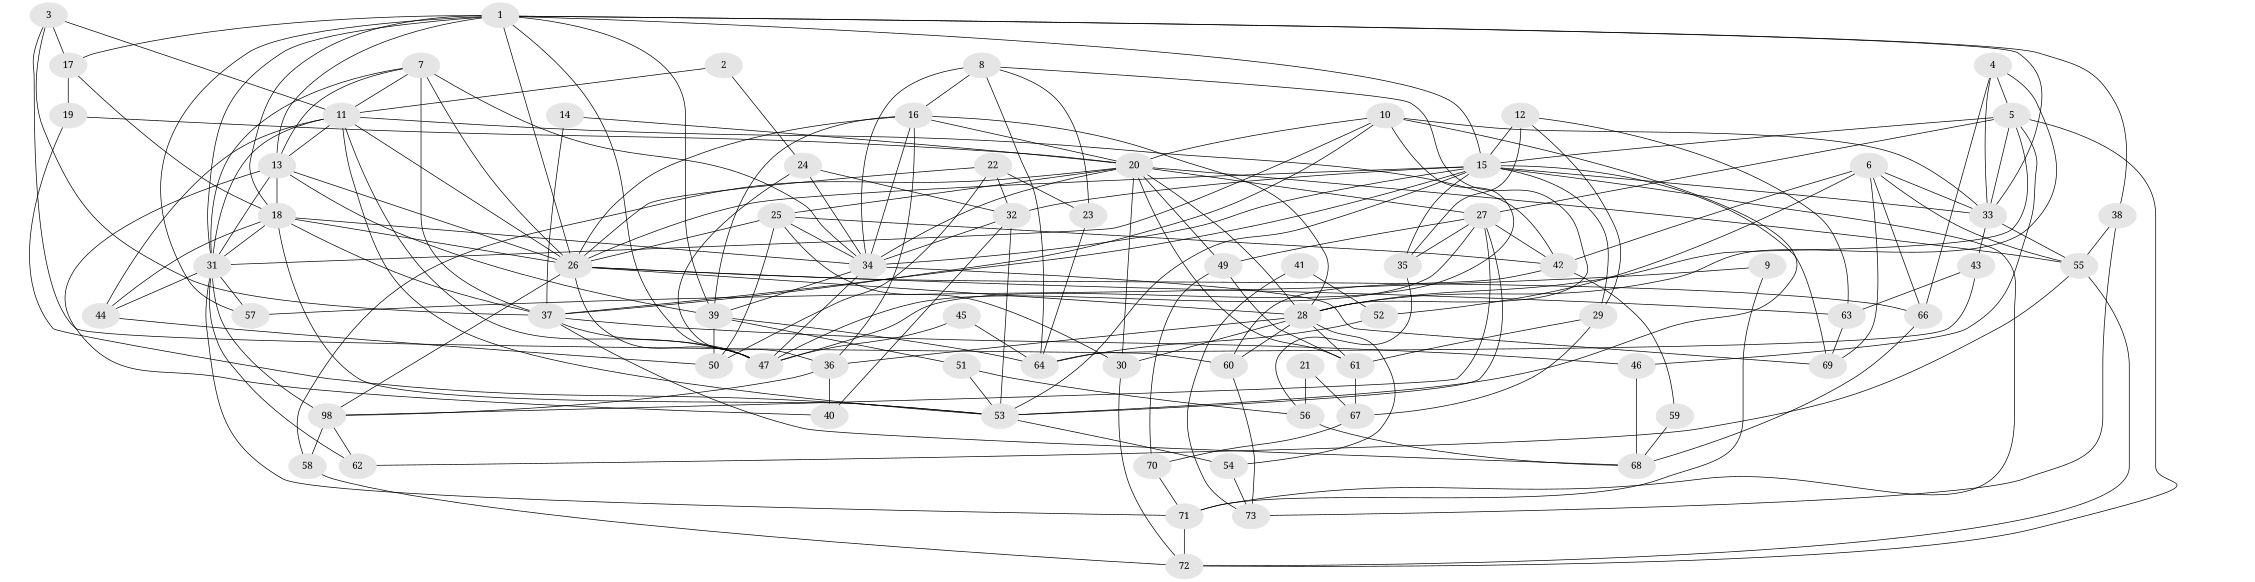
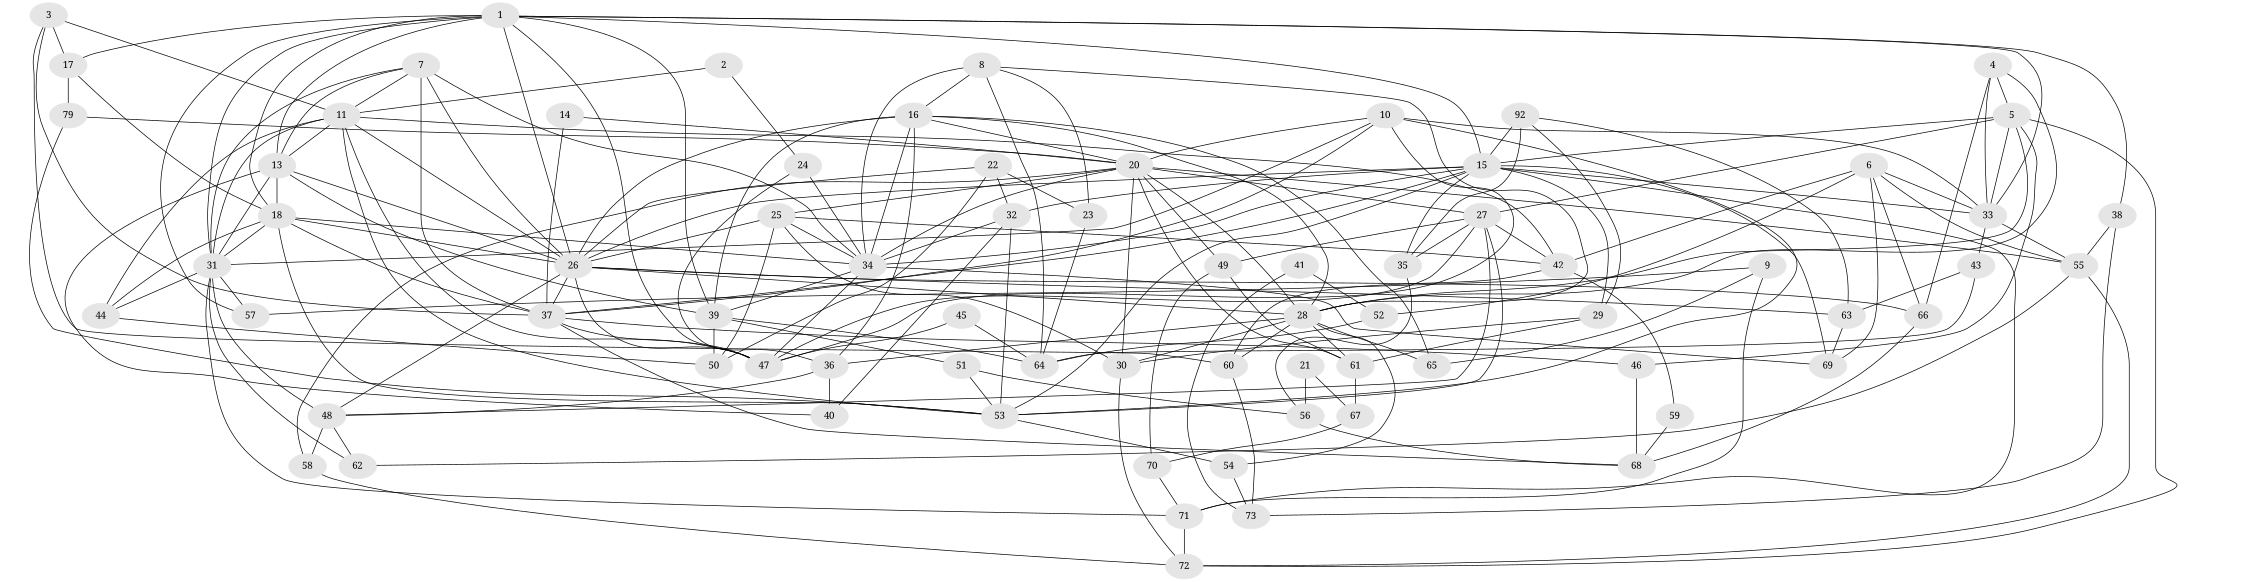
node "19": label "19" -> "79"
node "12": label "12" -> "92"
edge "24" -- "32": removed
edge "26" -- "37": added
node "65": added
edge "29" -- "67": now "29" -- "30"
node "98": label "98" -> "48"
